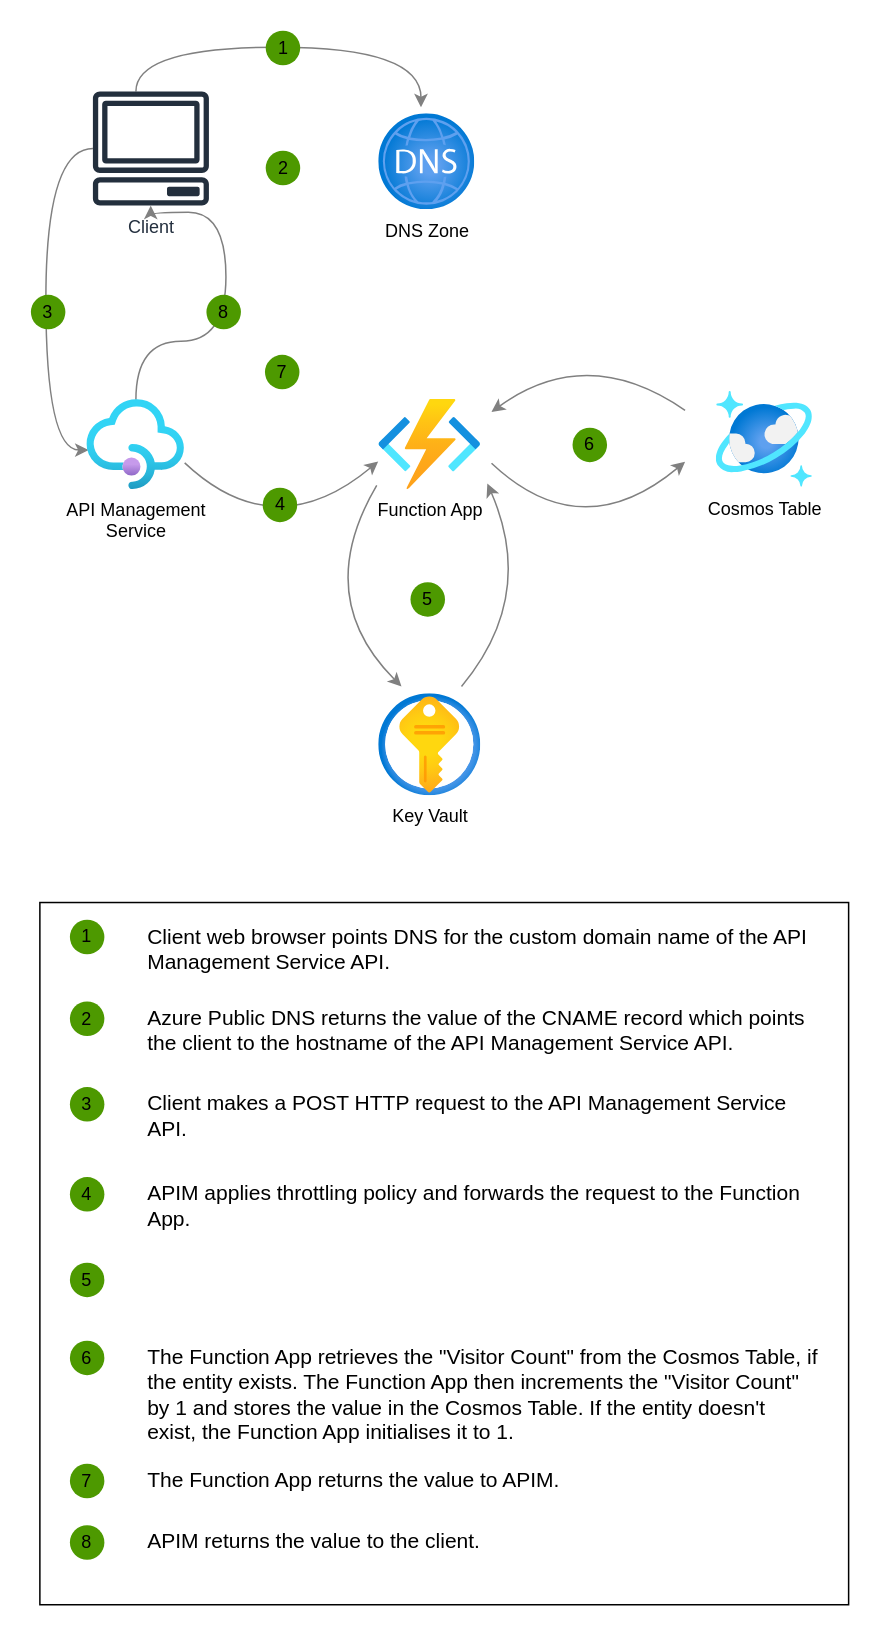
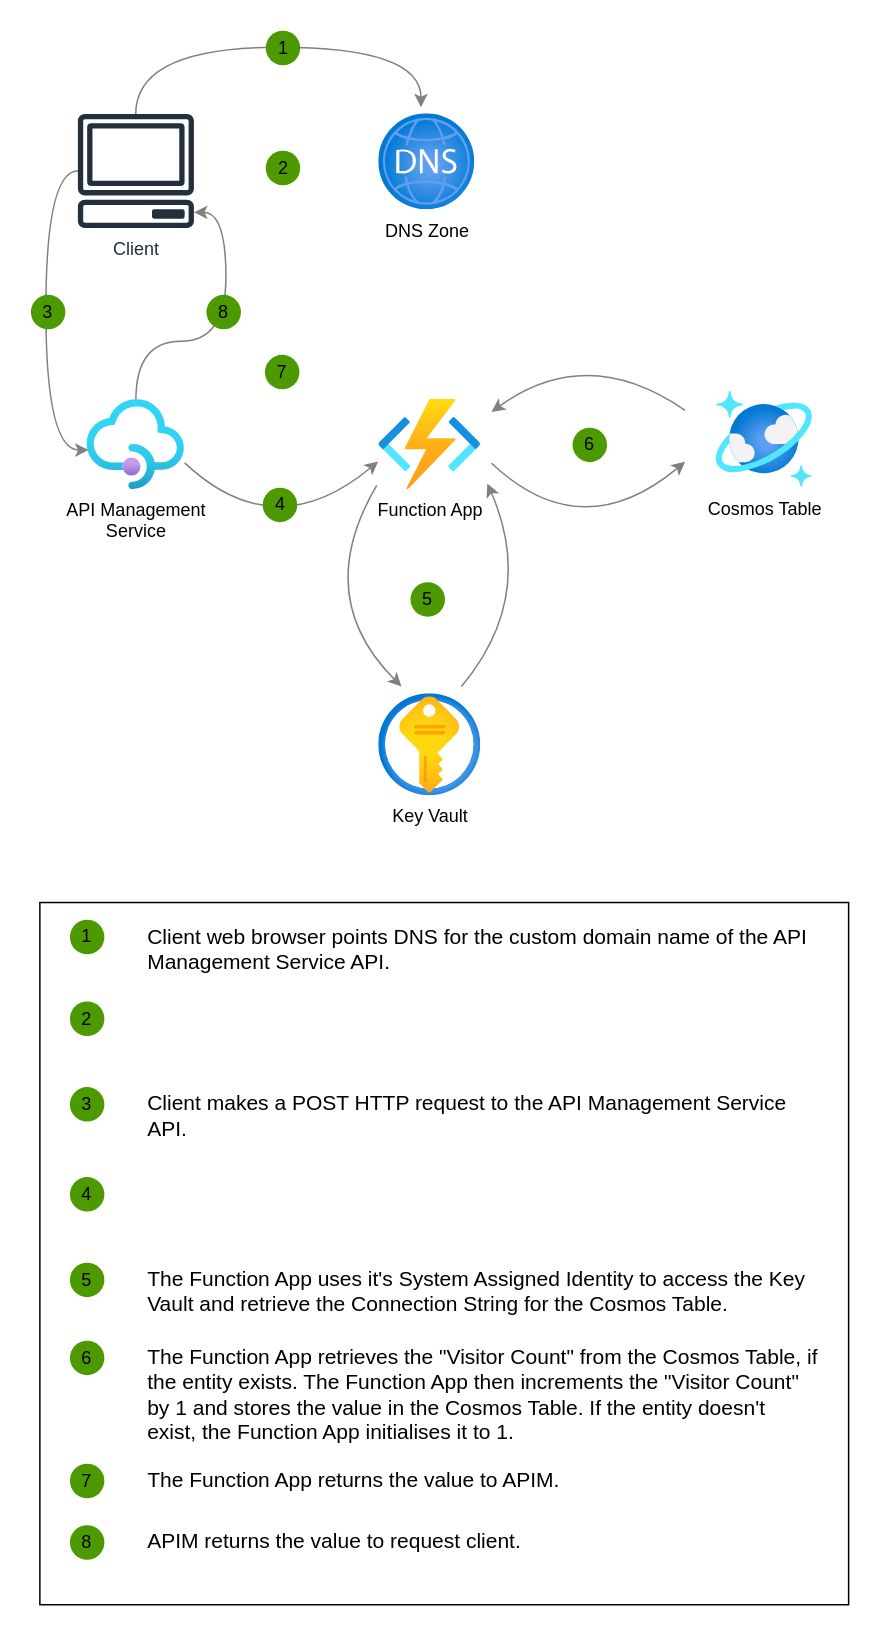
node "Client": moved (151, 149) -> (136, 171)
node "Azure Public DNS returns the value of the CNAME record which points the client to the hostname of the API Management Service API.": removed
node "APIM applies throttling policy and forwards the request to the Function App.": removed
node "The Function App uses it's System Assigned Identity to access the Key Vault and retrieve the Connection String for the Cosmos Table.": added
node "APIM returns the value to the client.": label "APIM returns the value to the client." -> "APIM returns the value to request client."
